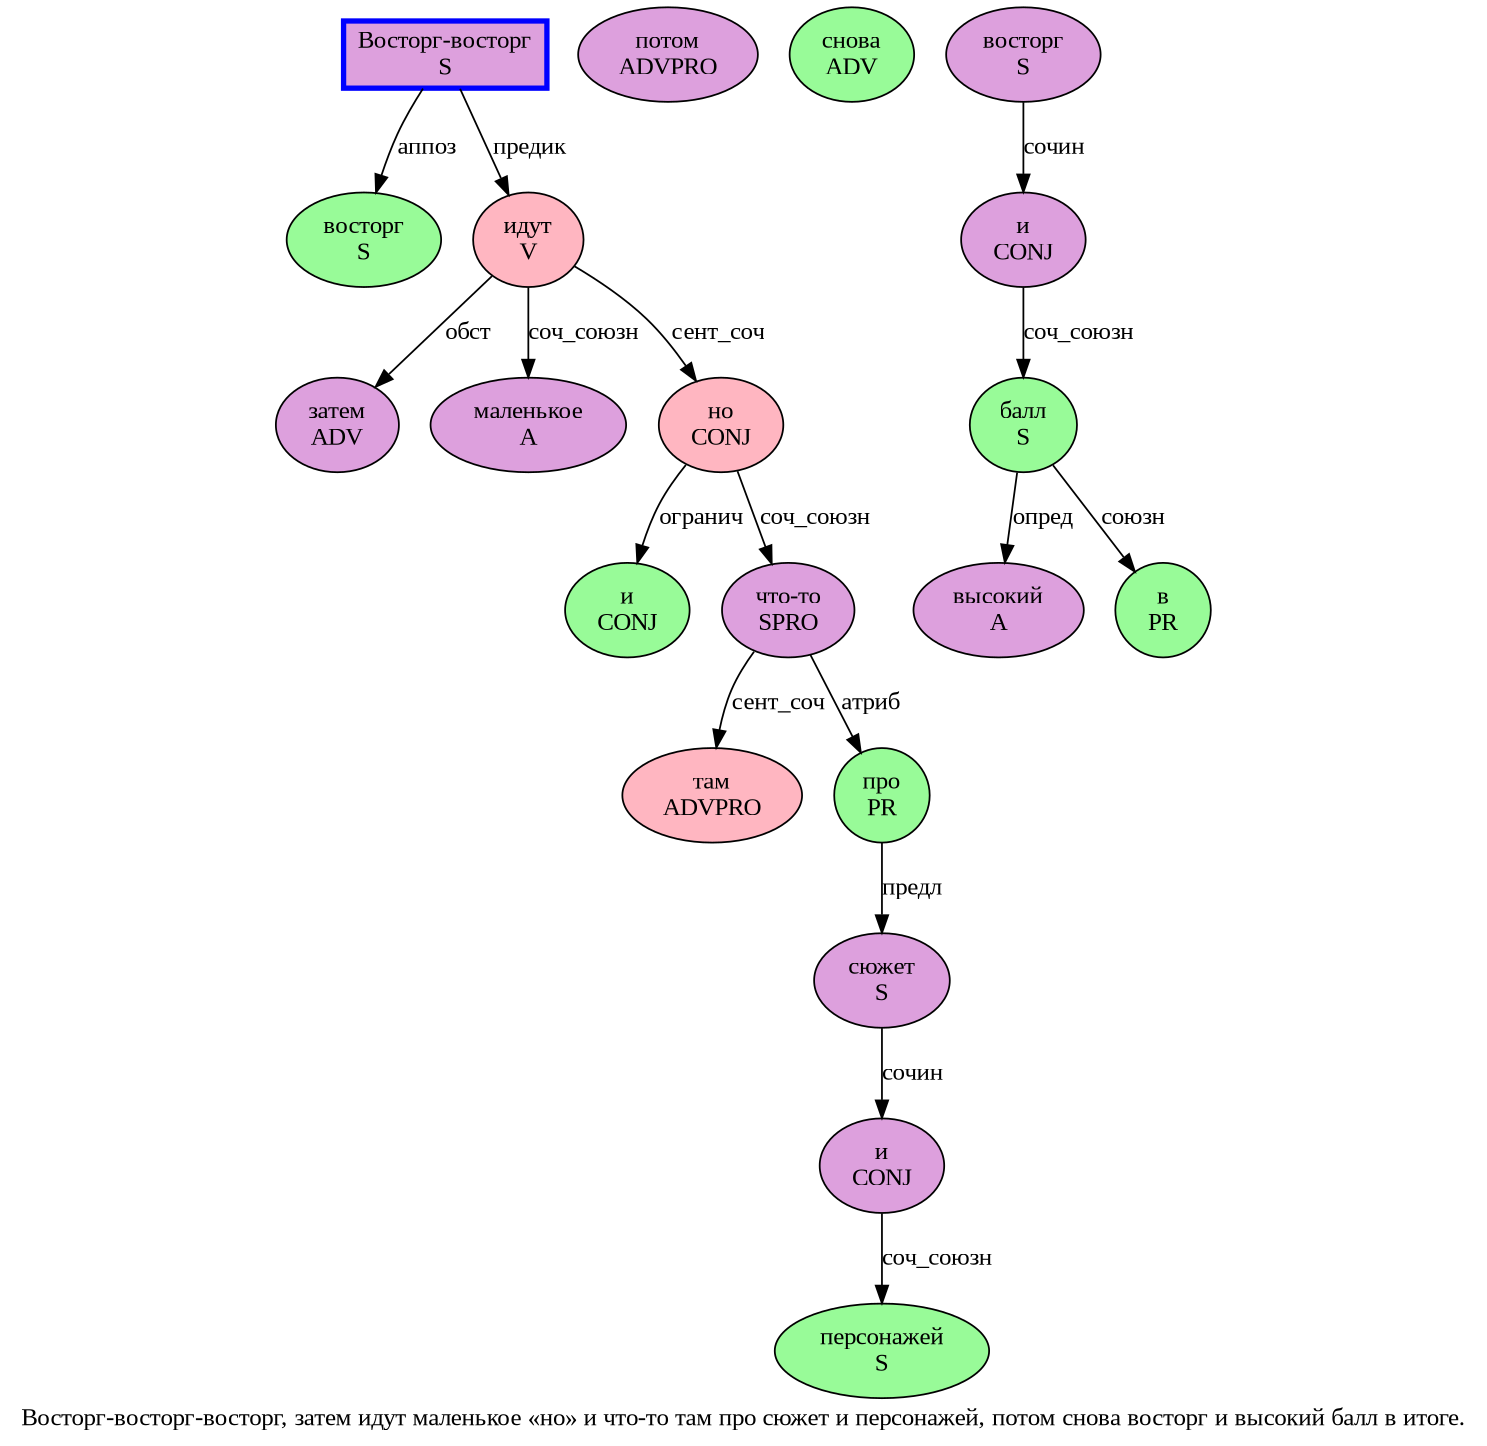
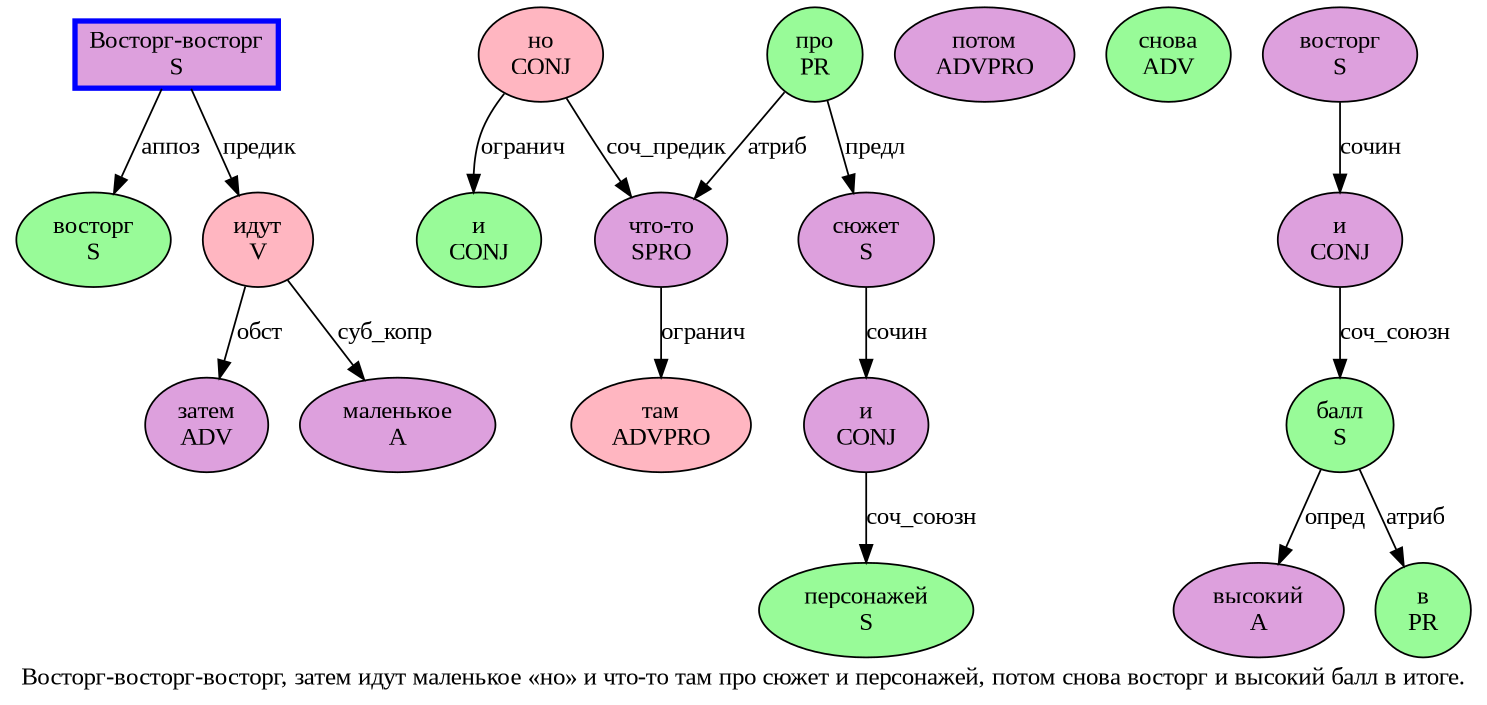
edge "идут V" -> "но CONJ": removed, label "сент_соч"
edge "идут V" -> "маленькое A": label "соч_союзн" -> "суб_копр"
edge "но CONJ" -> "что-то SPRO": label "соч_союзн" -> "соч_предик"
edge "балл S" -> "в PR": label "союзн" -> "атриб"
edge "что-то SPRO" -> "про PR": reversed
edge "что-то SPRO" -> "там ADVPRO": label "сент_соч" -> "огранич"
